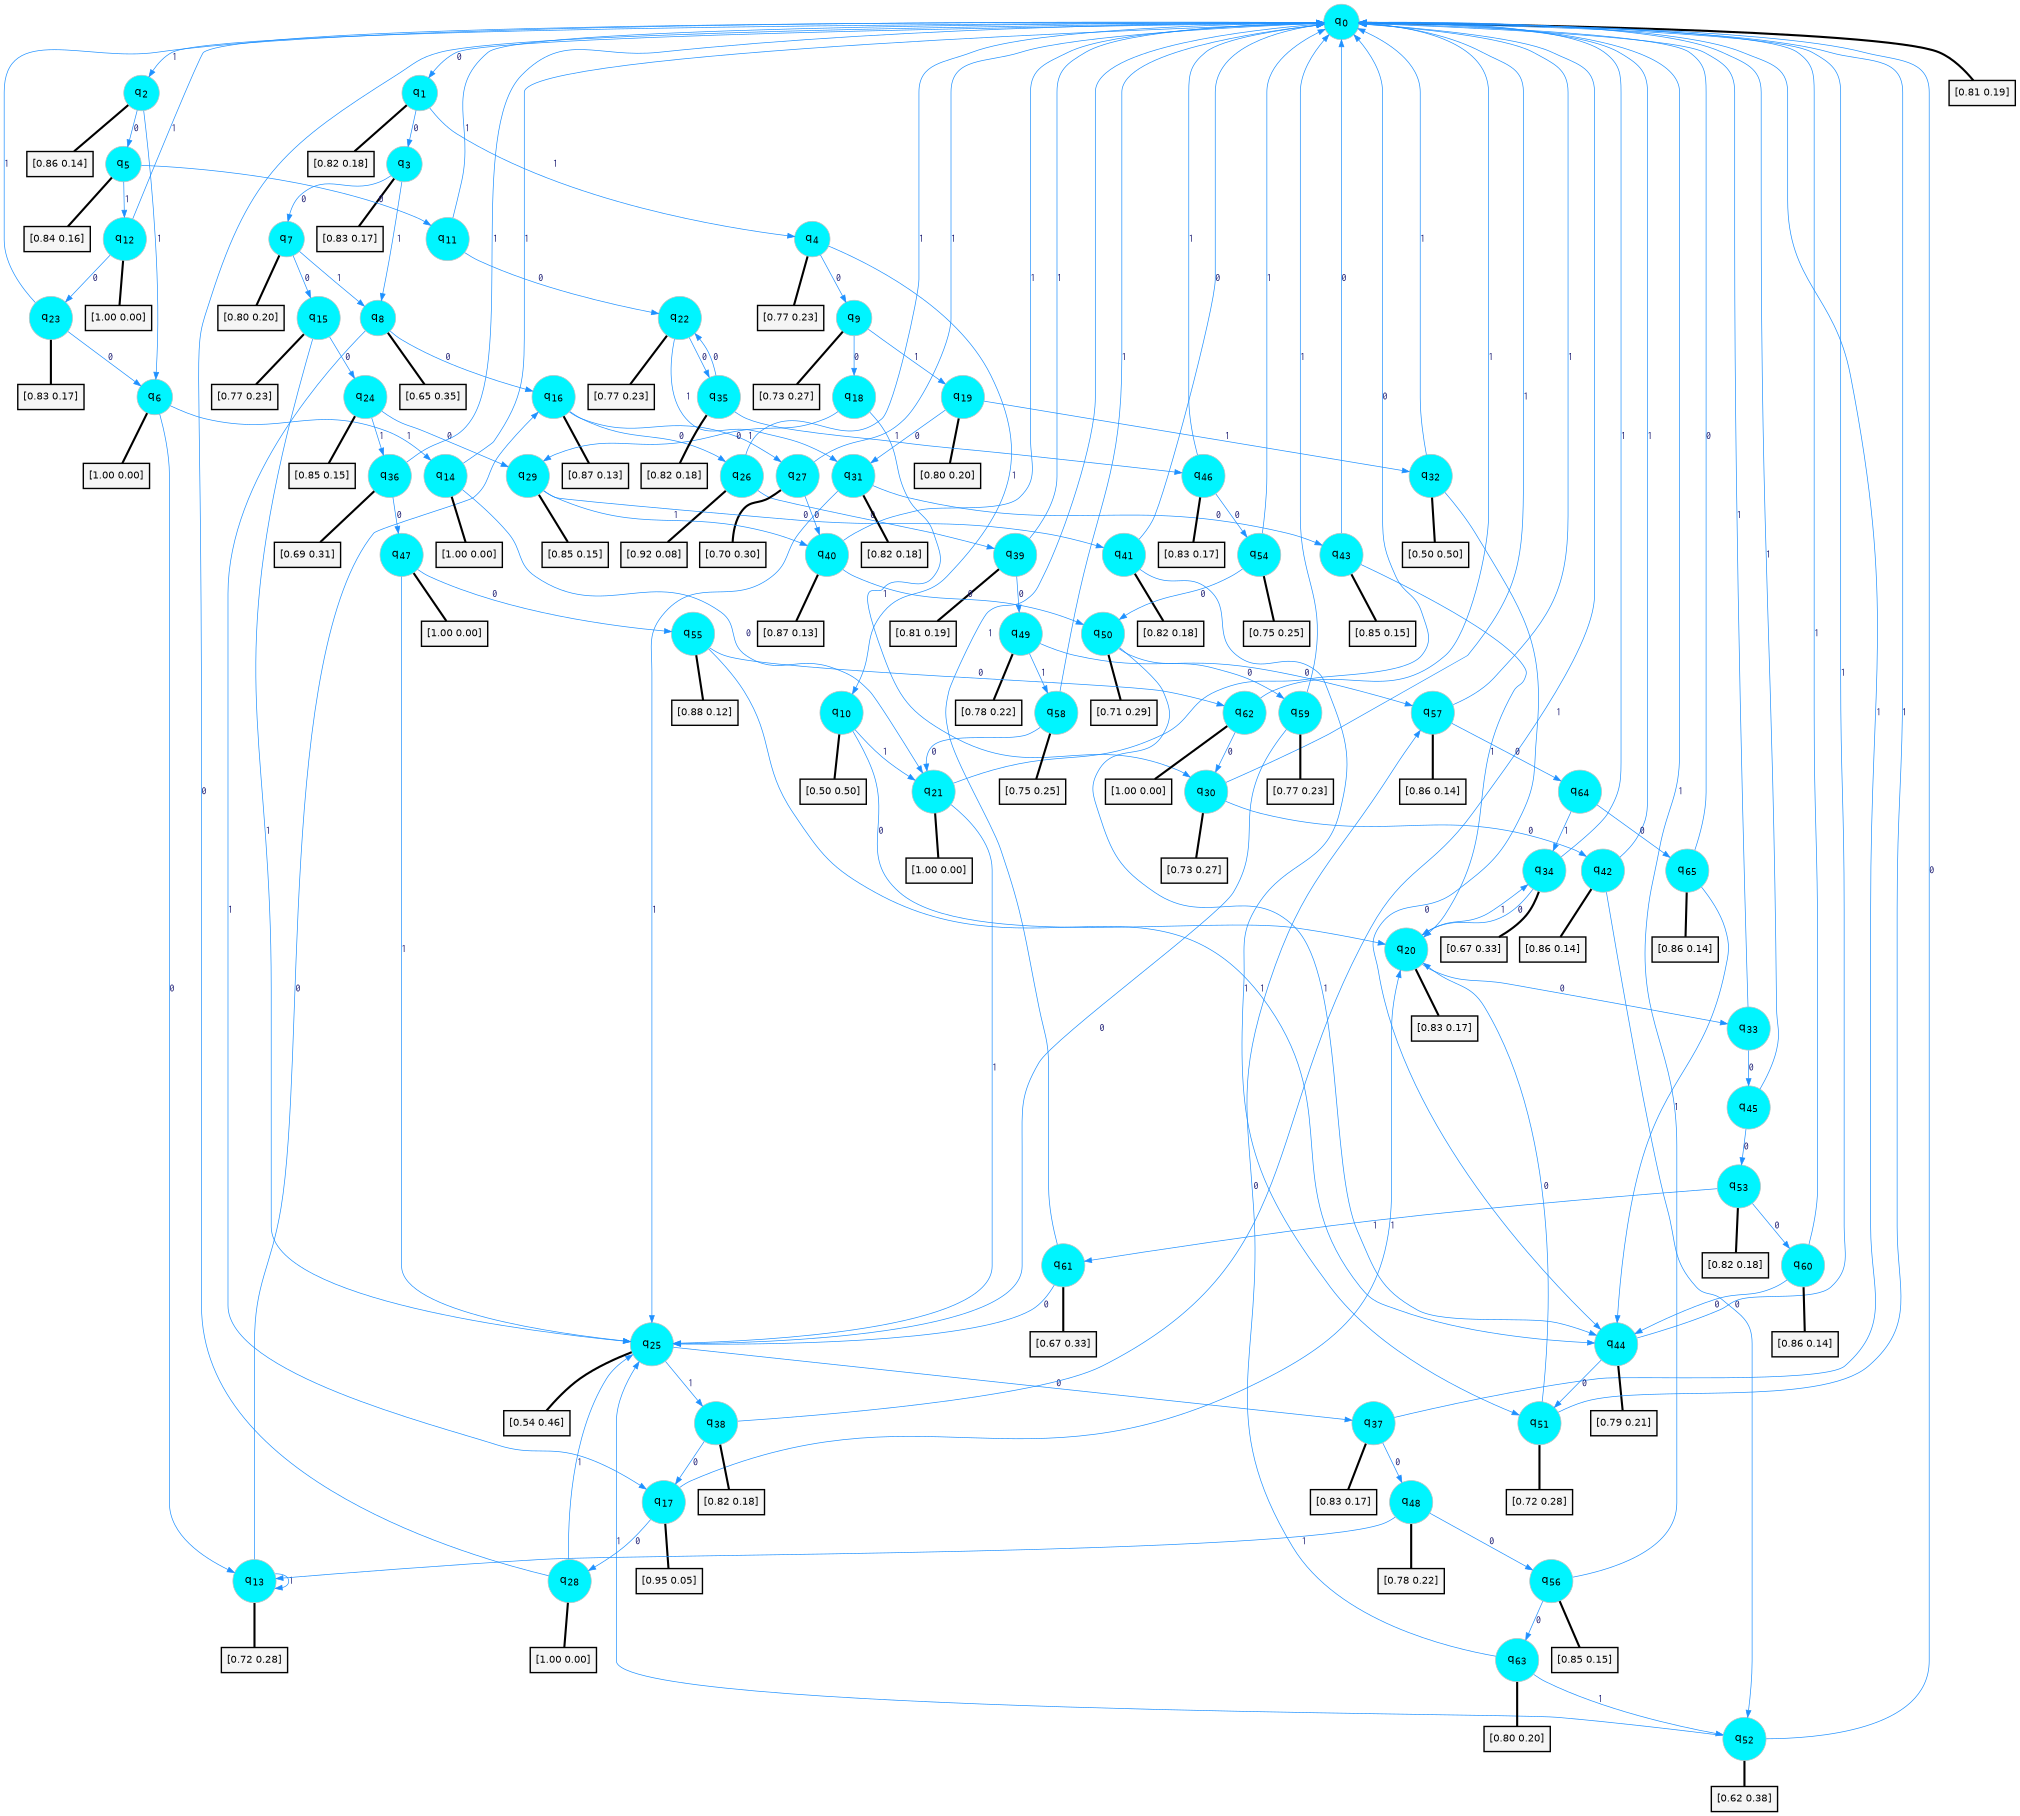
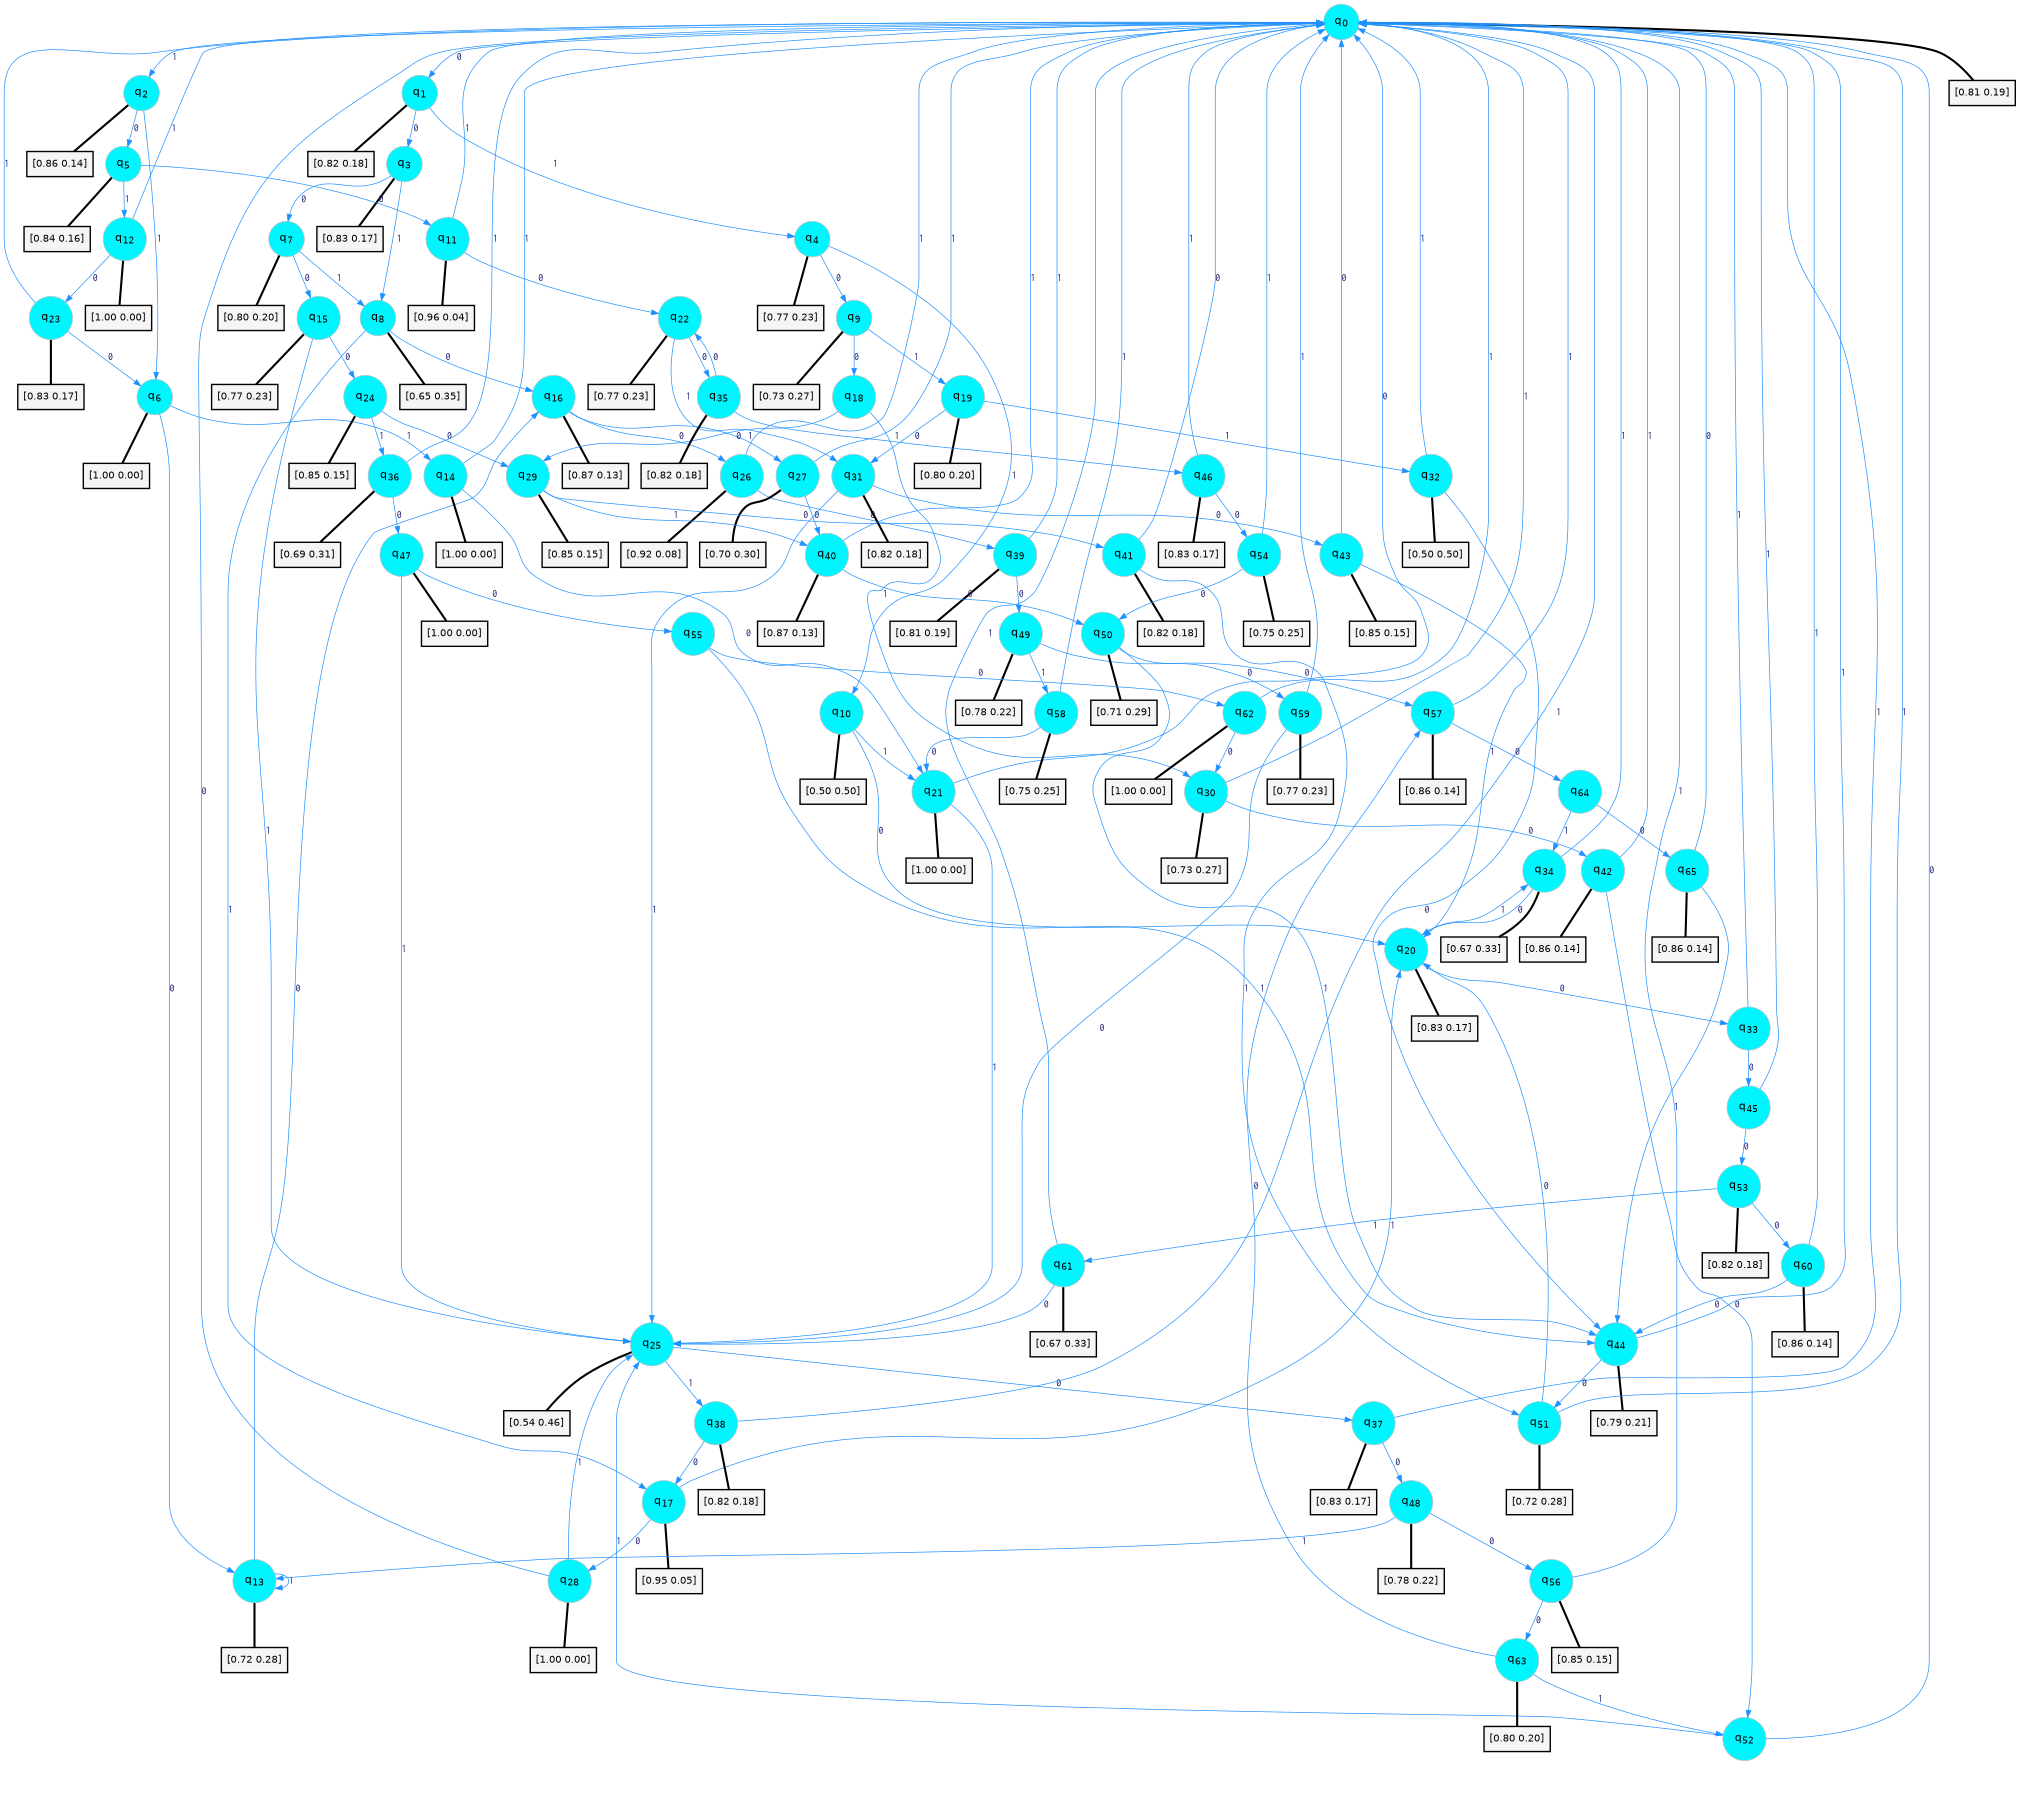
node "[0.96 0.04]": added
node "[0.88 0.12]": removed
node "[0.62 0.38]": removed
